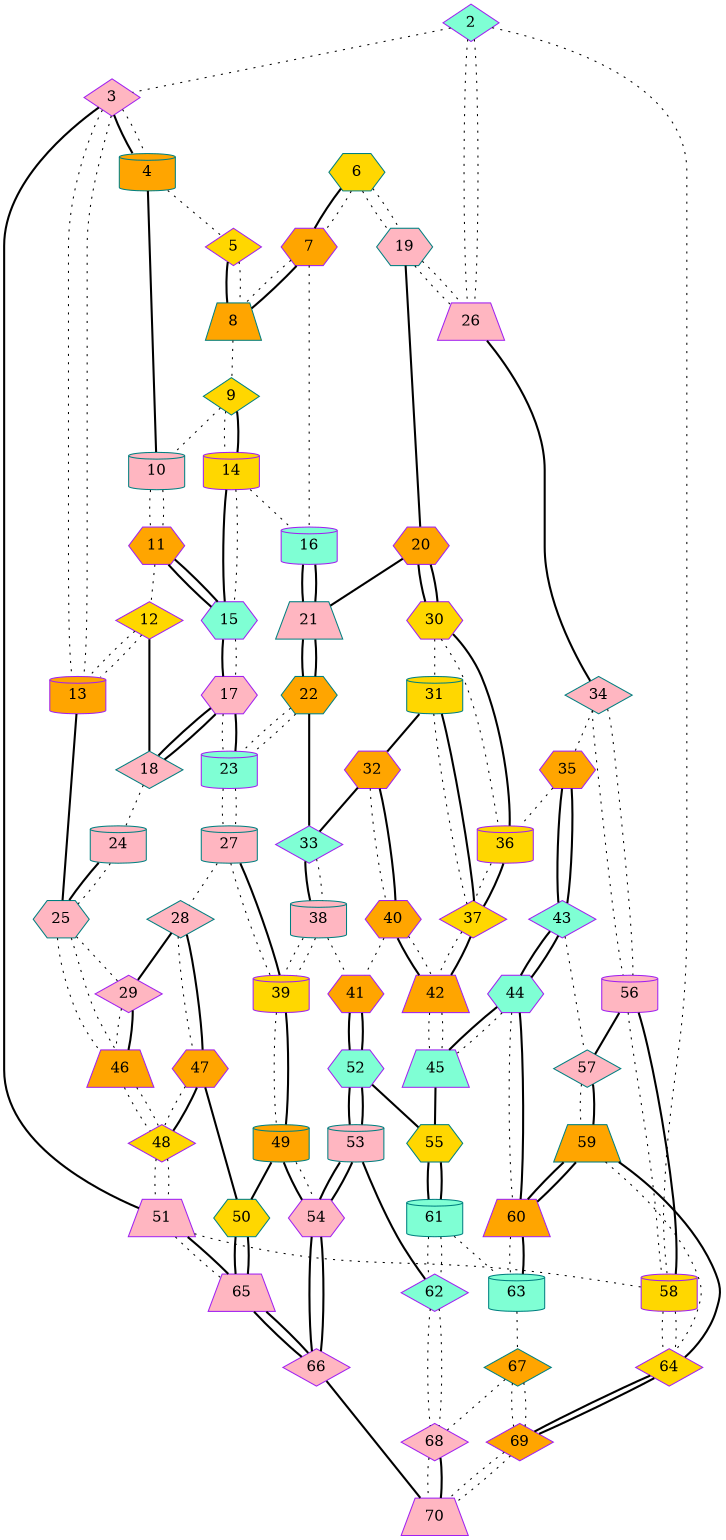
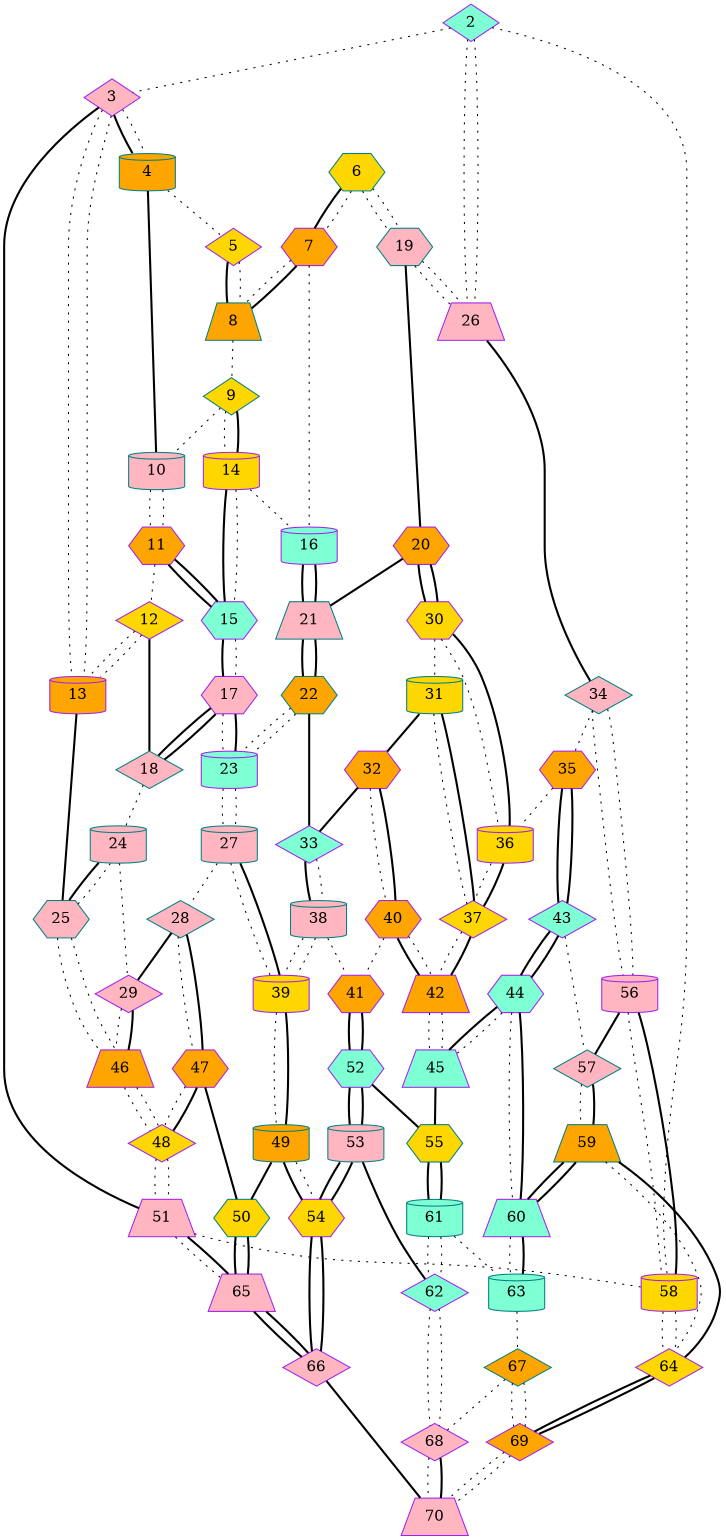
edge "25" -- "29": now "24" -- "29"
node "54": fillcolor lightpink -> gold
node "60": fillcolor orange -> aquamarine
